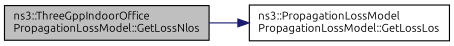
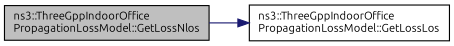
node "ns3::PropagationLossModel PropagationLossModel::GetLossLos": label "ns3::PropagationLossModel PropagationLossModel::GetLossLos" -> "ns3::ThreeGppIndoorOffice PropagationLossModel::GetLossLos"
